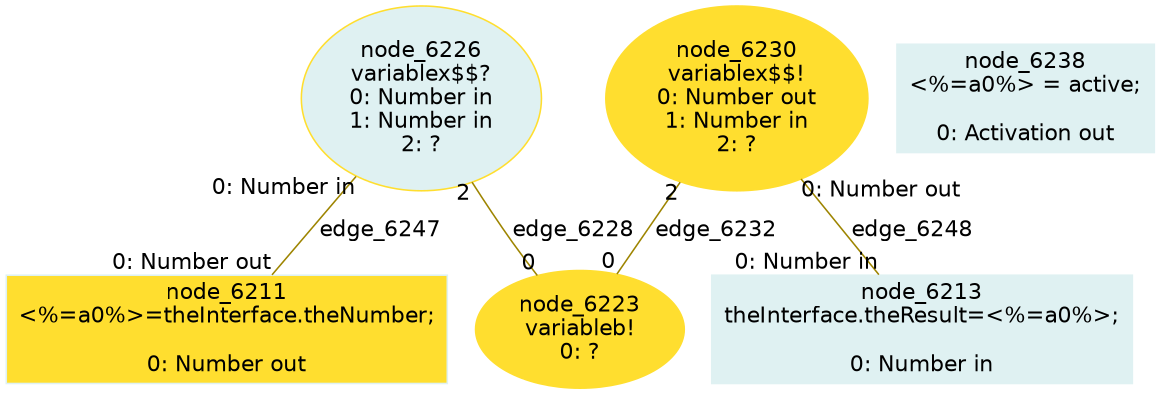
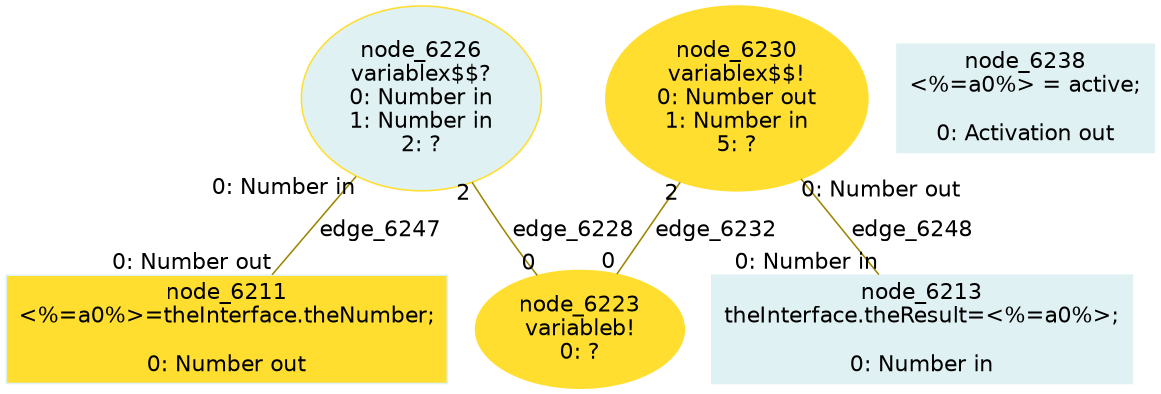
node "node_6230 variablex$$! 0: Number out 1: Number in 2: ?": label "node_6230 variablex$$! 0: Number out 1: Number in 2: ?" -> "node_6230 variablex$$! 0: Number out 1: Number in 5: ?"
